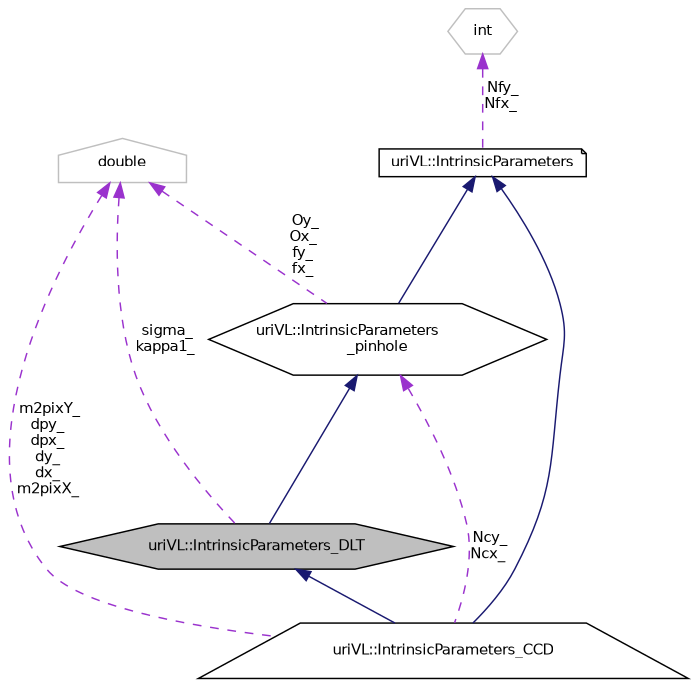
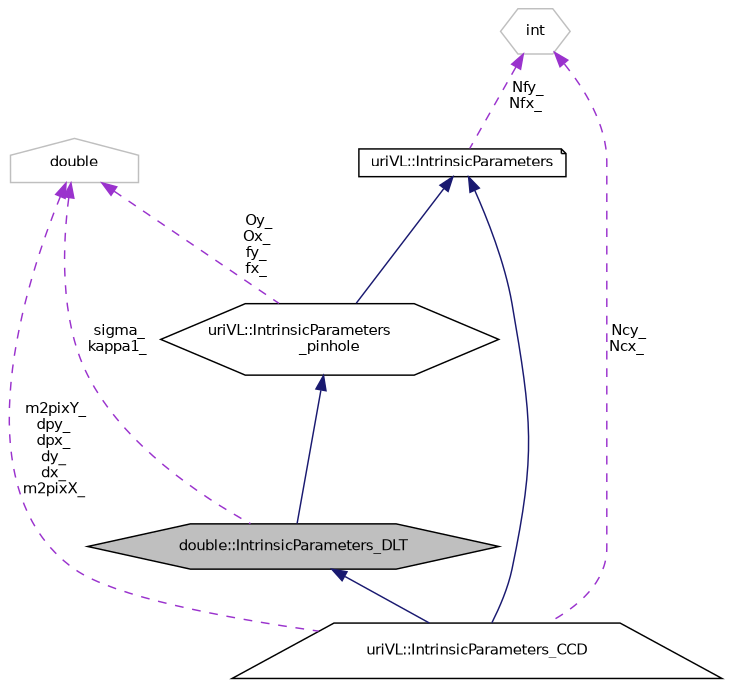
edge "uriVL::IntrinsicParameters_CCD" -> "uriVL::IntrinsicParameters _pinhole": now "uriVL::IntrinsicParameters_CCD" -> "int"
node "uriVL::IntrinsicParameters_DLT": label "uriVL::IntrinsicParameters_DLT" -> "double::IntrinsicParameters_DLT"
